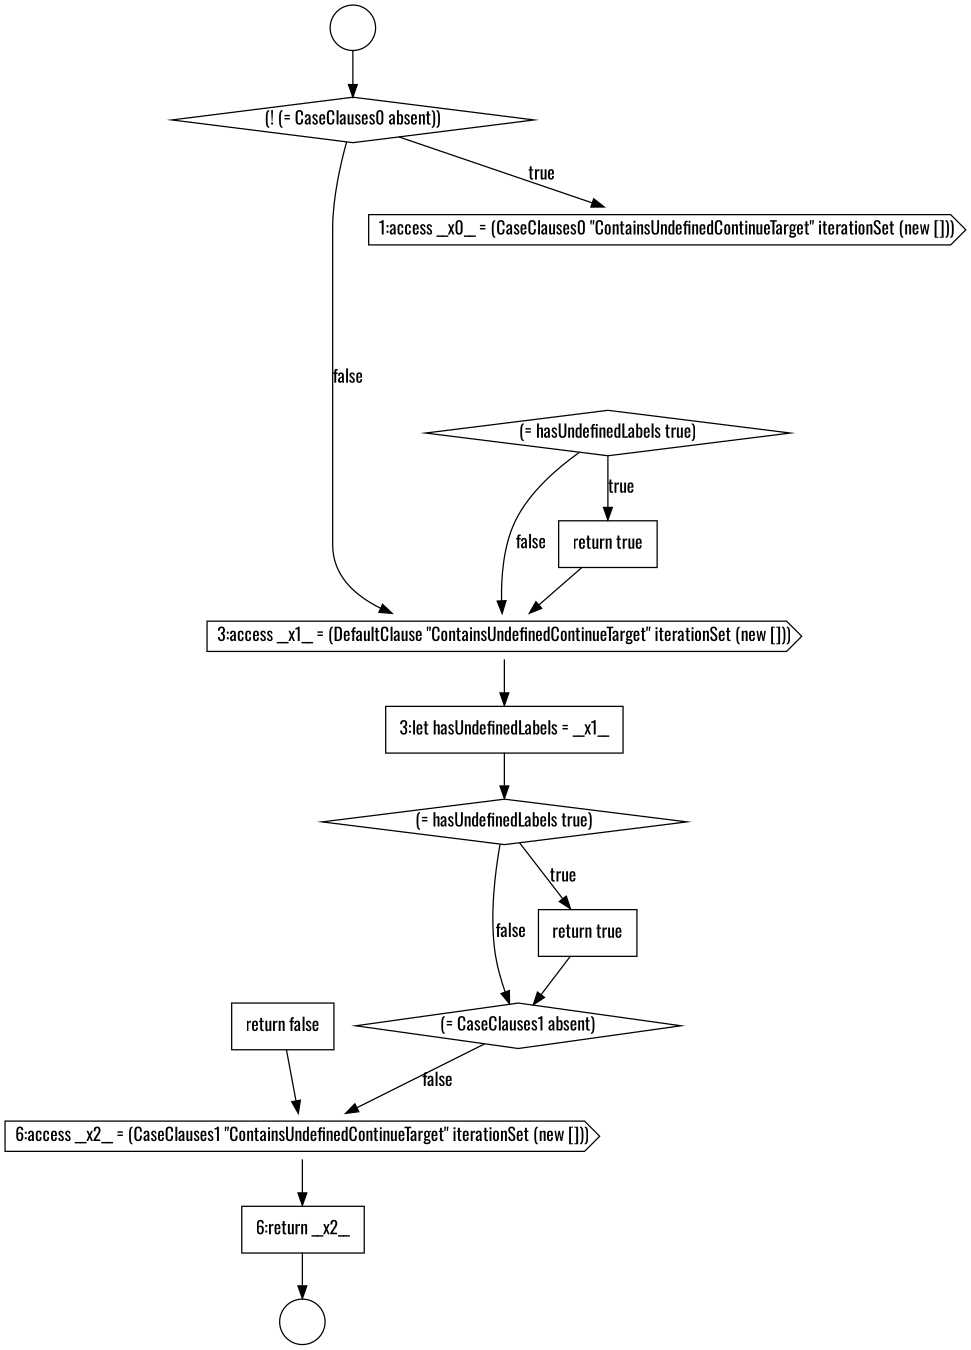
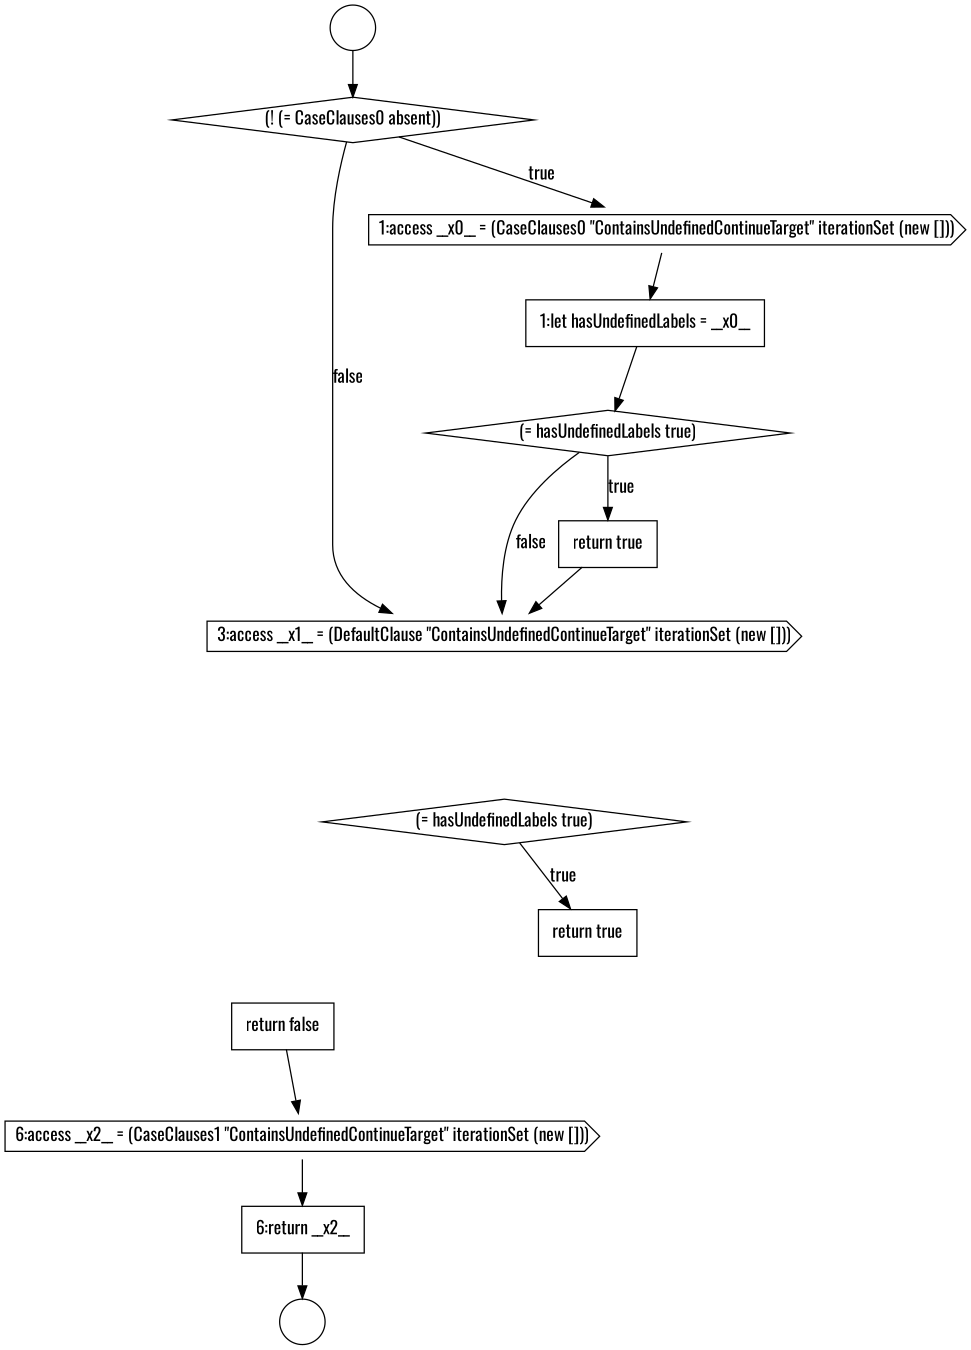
node "1:let hasUndefinedLabels = __x0__": added
node "3:let hasUndefinedLabels = __x1__": removed
node "(= CaseClauses1 absent)": removed
